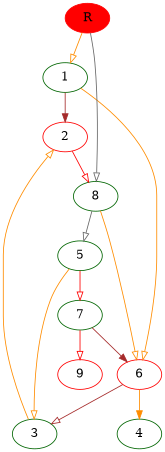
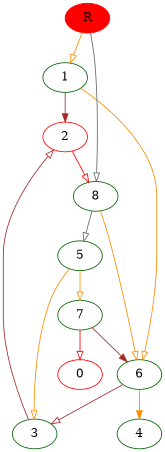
edge "5" -> "7": color red -> darkorange
edge "3" -> "2": color darkorange -> brown
node "9": label "9" -> "0"
node "6": color red -> darkgreen
